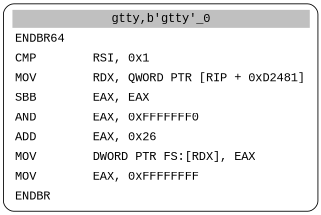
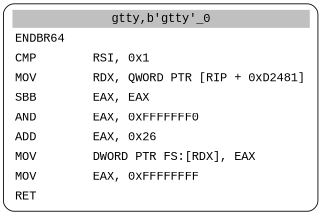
node "gtty,b'gtty'_0": text "ENDBR" -> "RET"
